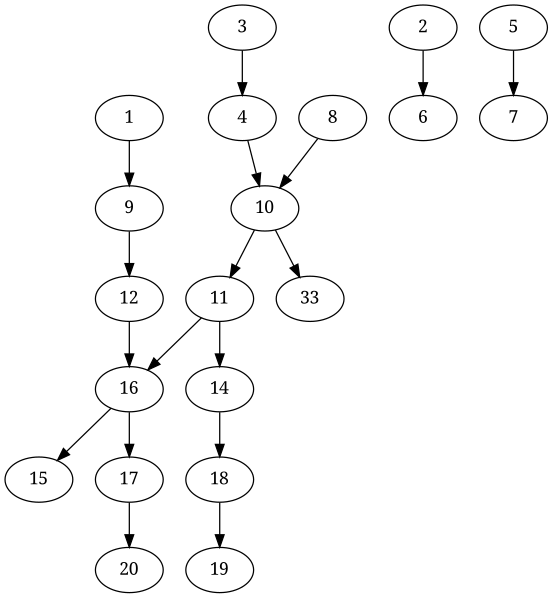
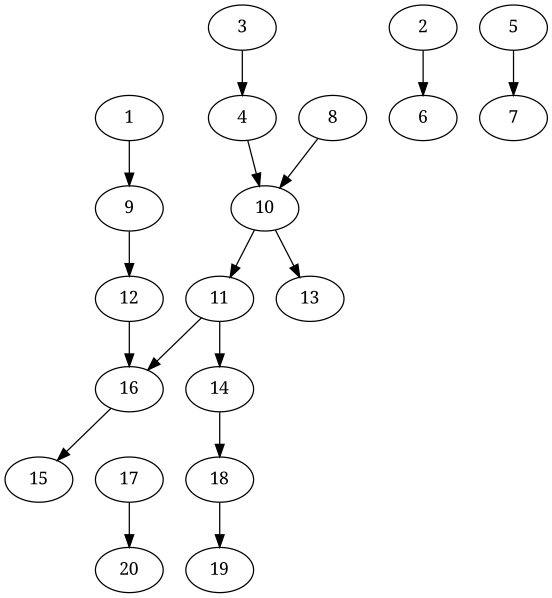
node "33": label "33" -> "13"
edge "16" -> "17": removed
